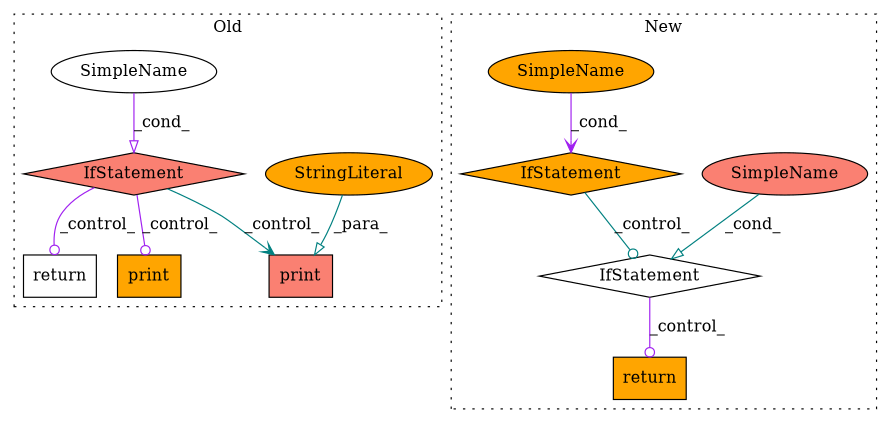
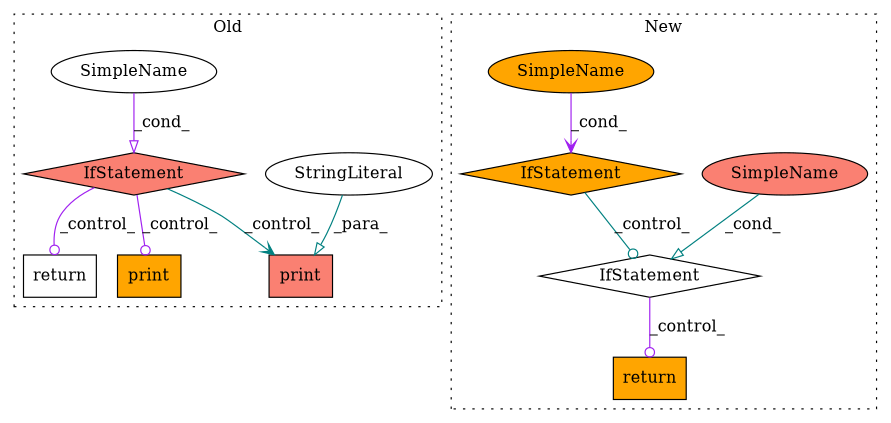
node "StringLiteral": fillcolor orange -> white
